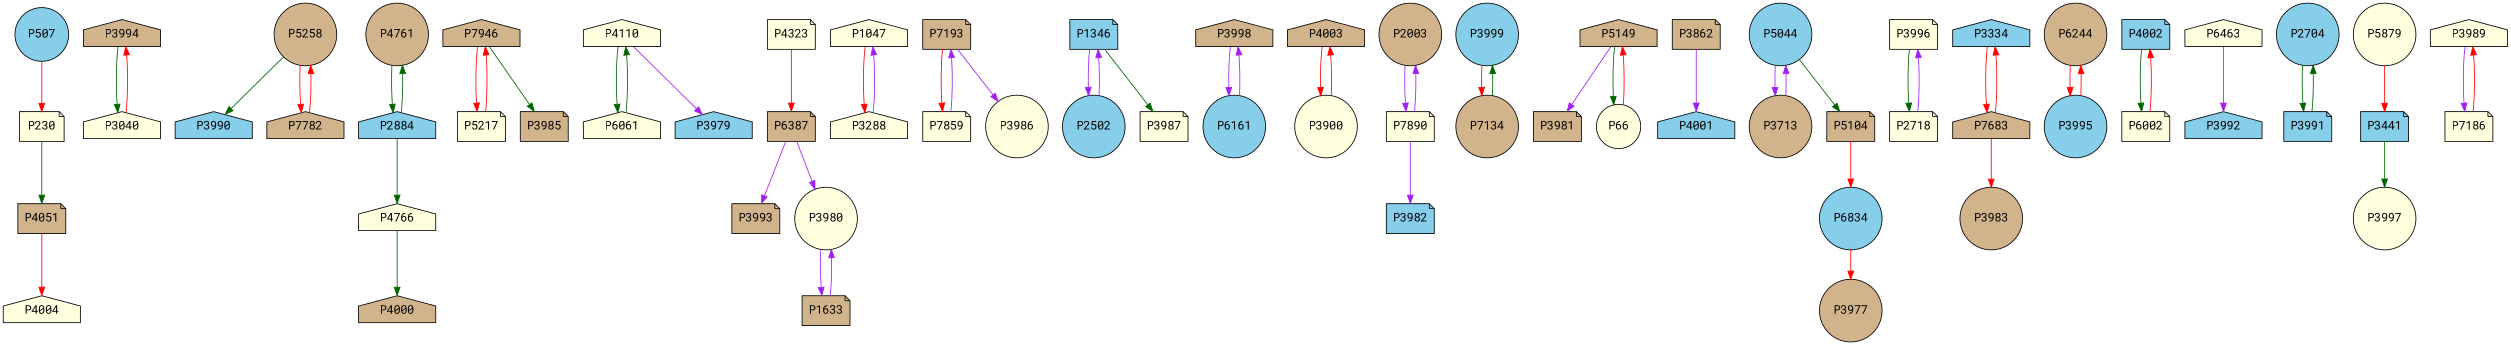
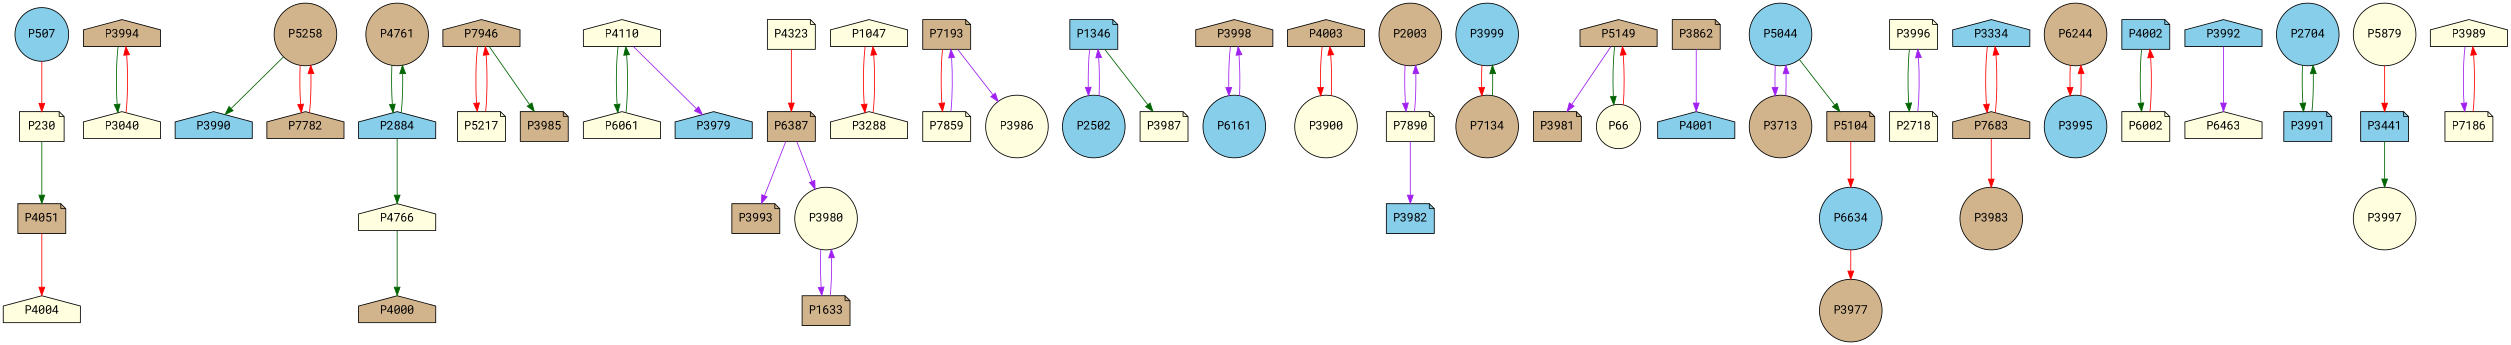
edge "P6463" -> "P3992": reversed
edge "P3288" -> "P1047": color purple -> red
node "P6834": label "P6834" -> "P6634"
